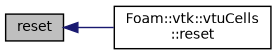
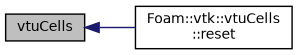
node "reset": label "reset" -> "vtuCells"
